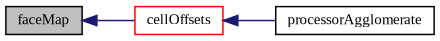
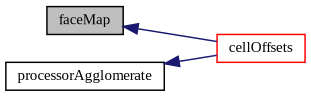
edge "processorAgglomerate" -> "cellOffsets": reversed
